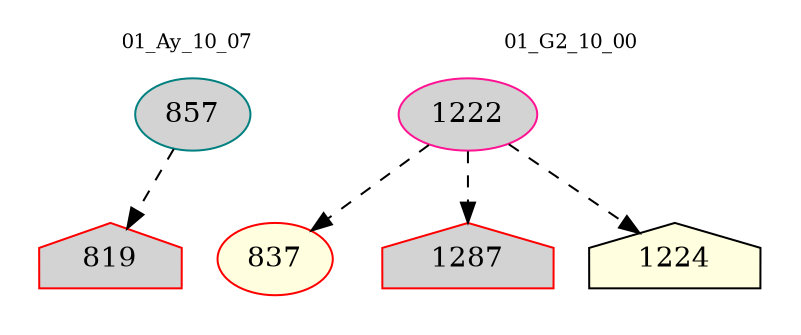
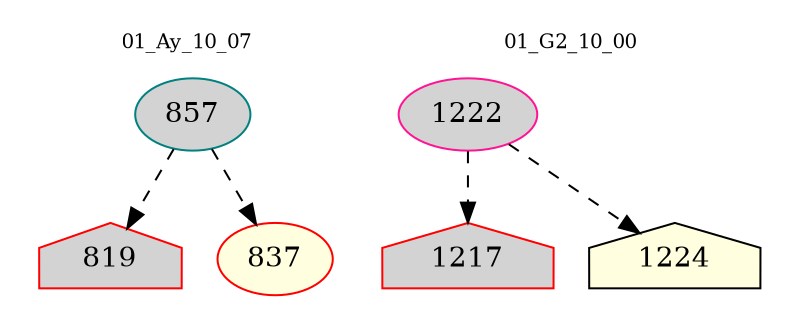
edge "1222" -> "837": now "857" -> "837"
node "1287": label "1287" -> "1217"
